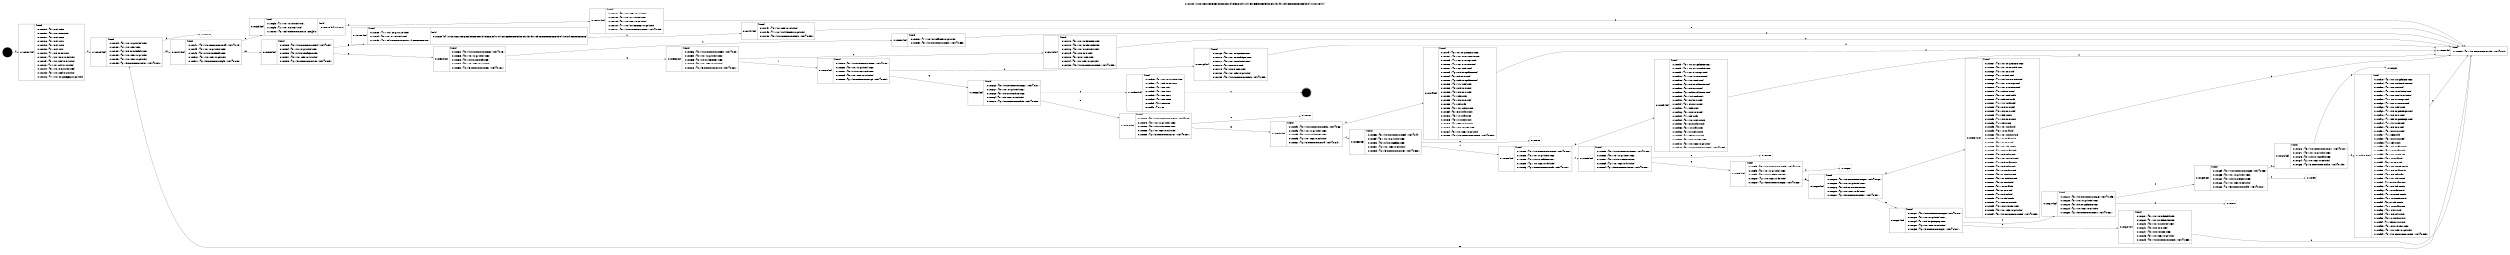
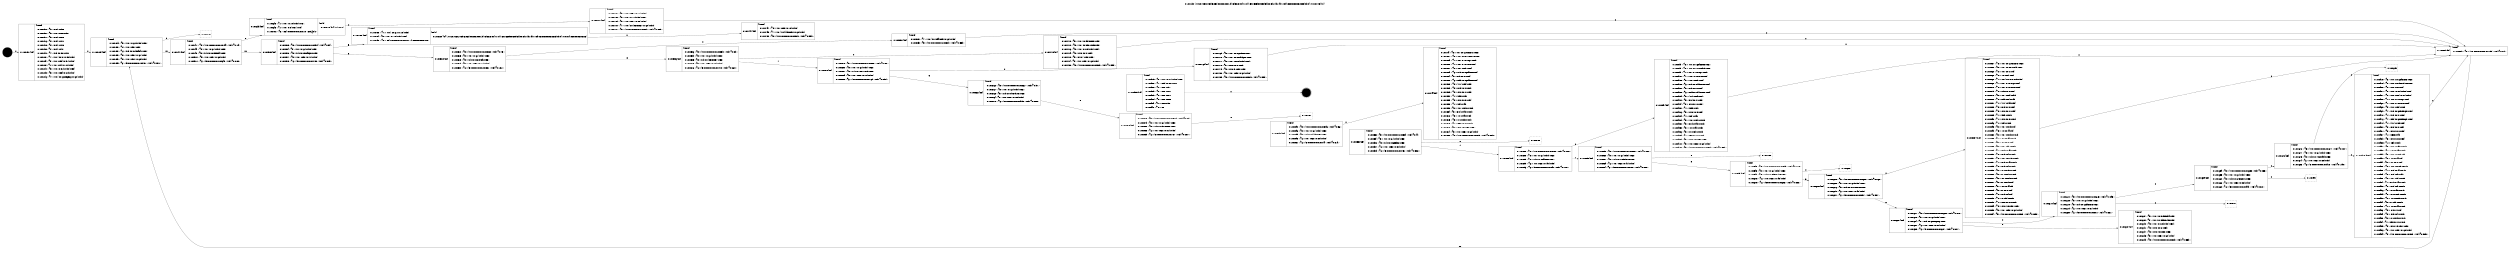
edge "0x401797 [15]" -> "0x401a0b [5]": removed, label "1"
edge "0x4017ff [88]" -> "0x401a0b [5]": removed, label "1"
edge "0x401562 [22]" -> "0x4019de [19]": removed, label "1"
edge "0x401578 [25]" -> "0x401591 [25]": removed, label "5"
edge "0x401591 [25]" -> "0x4015aa [25]": removed, label "4"
edge "0x4016c7 [27]" -> "0x401a0b [5]": removed, label "1"
